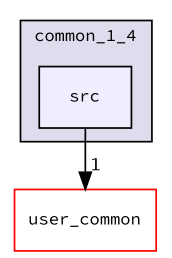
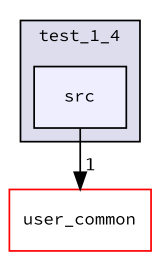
cluster "common_1_4": label "common_1_4" -> "test_1_4"
